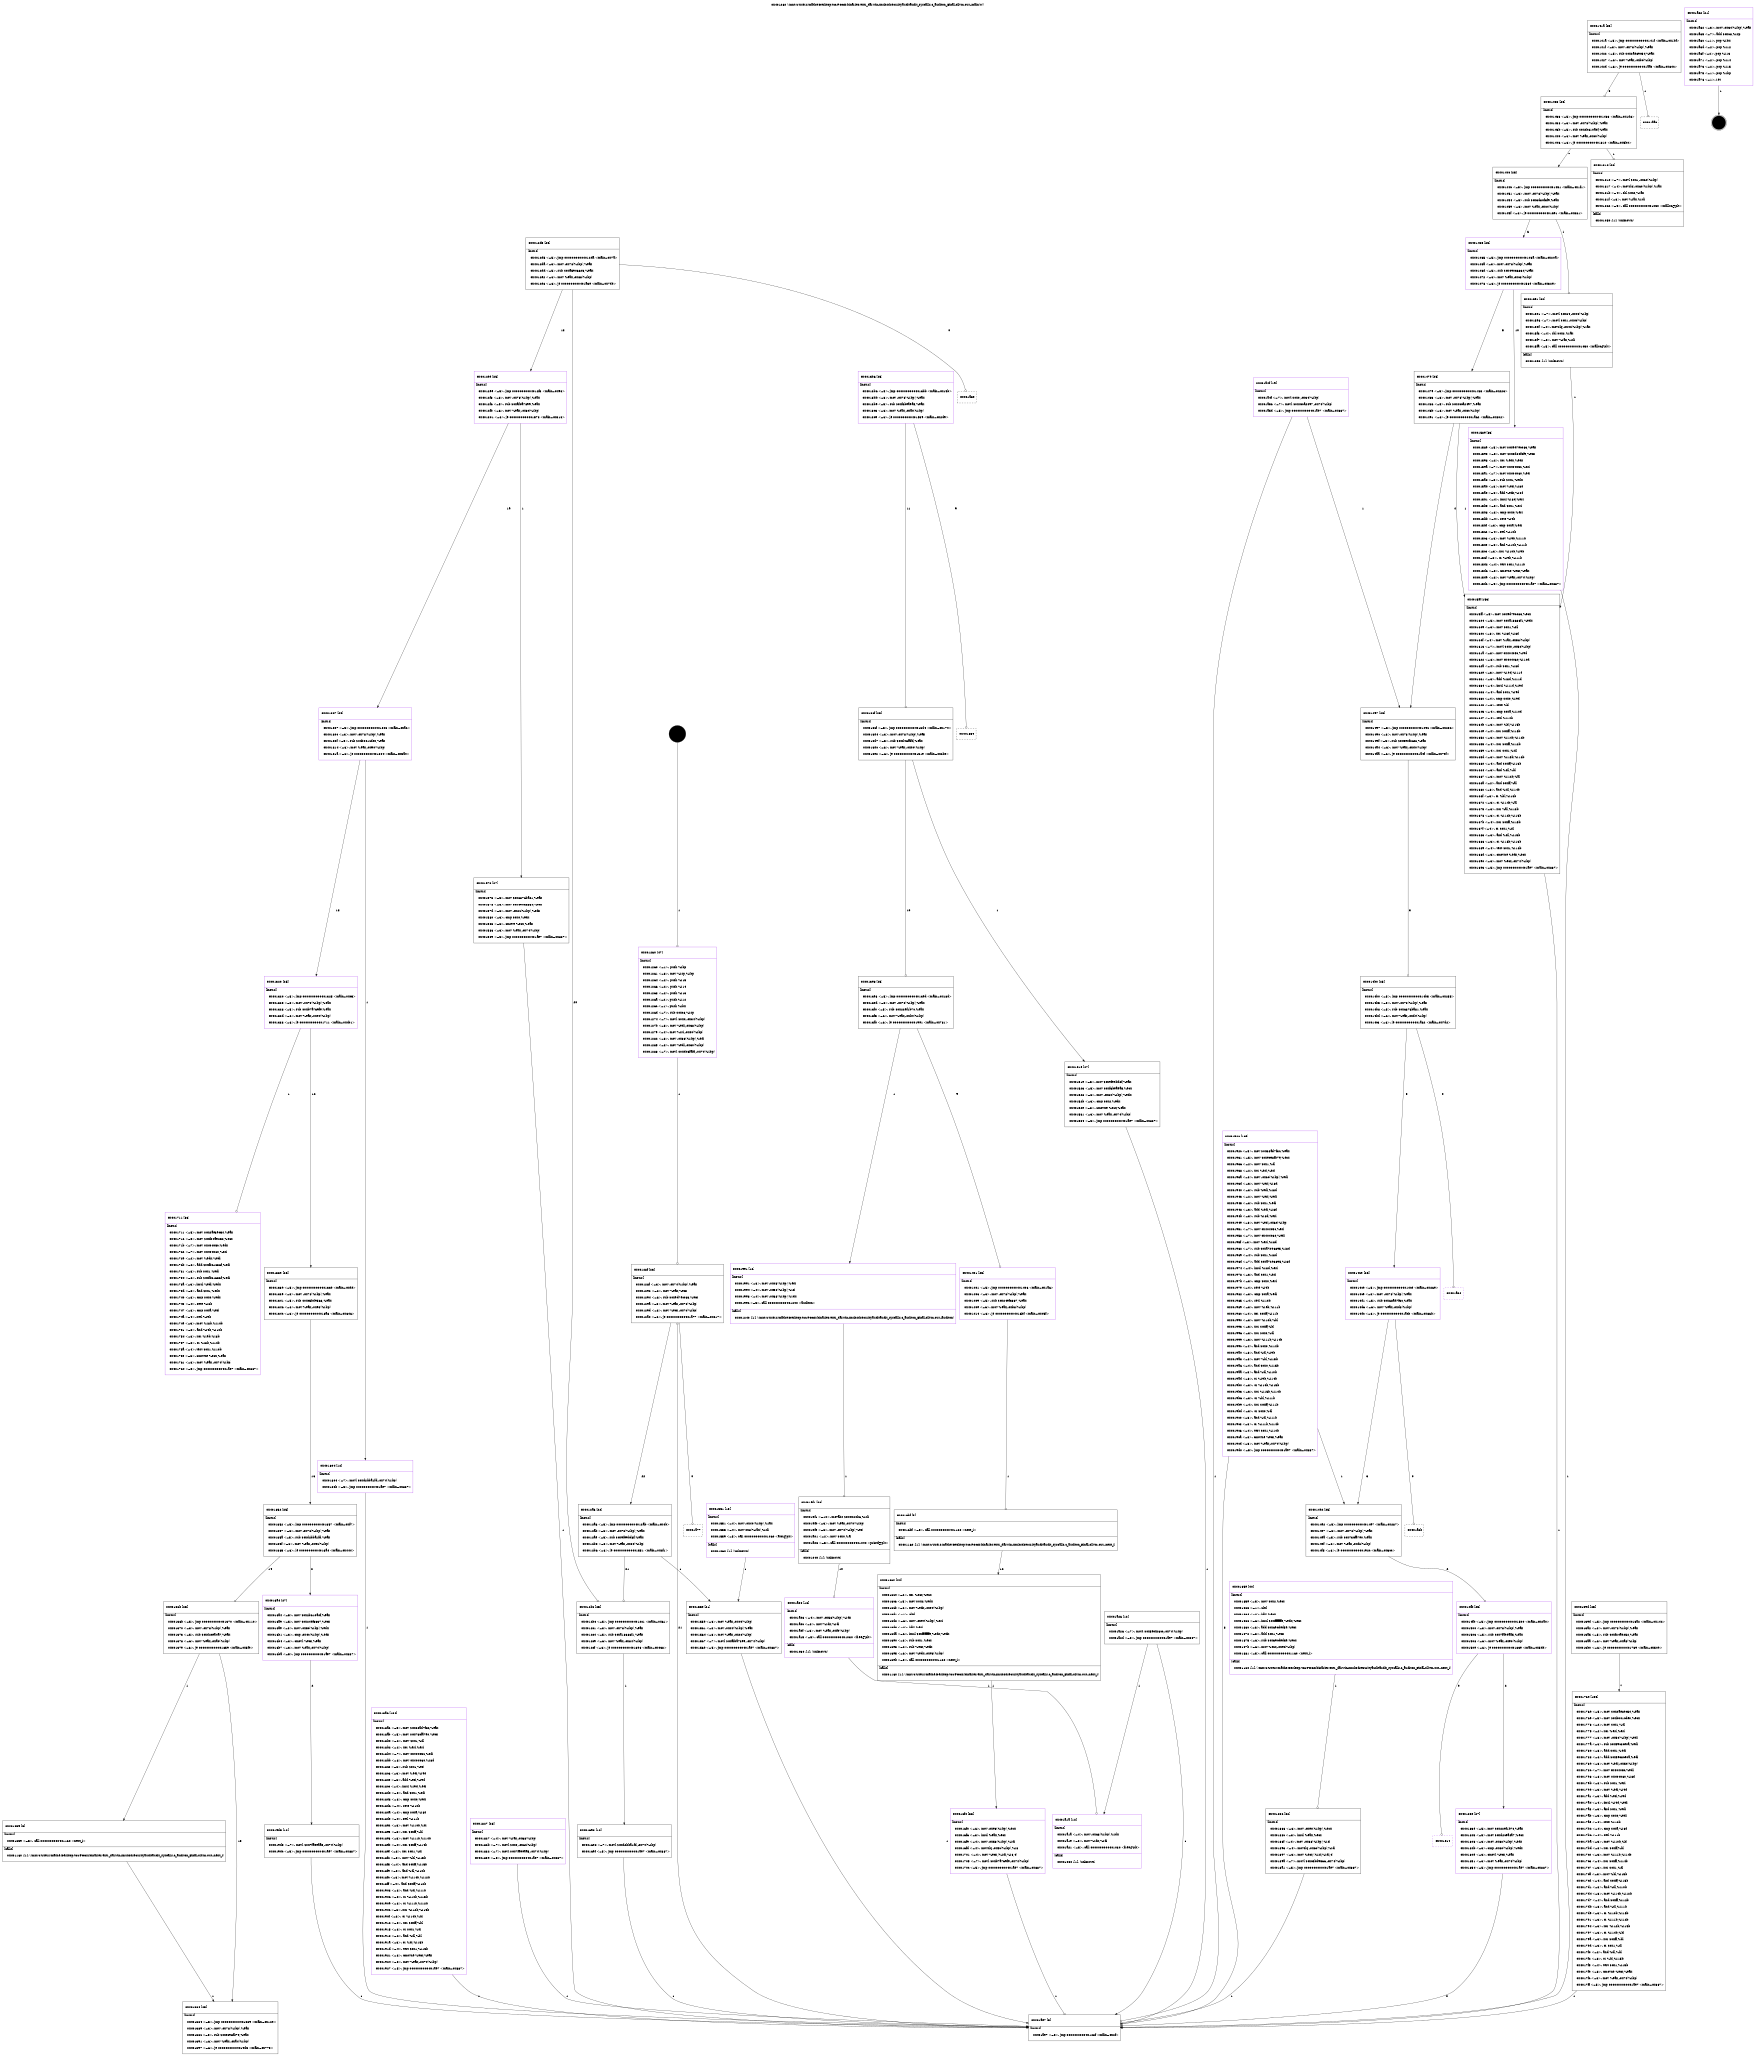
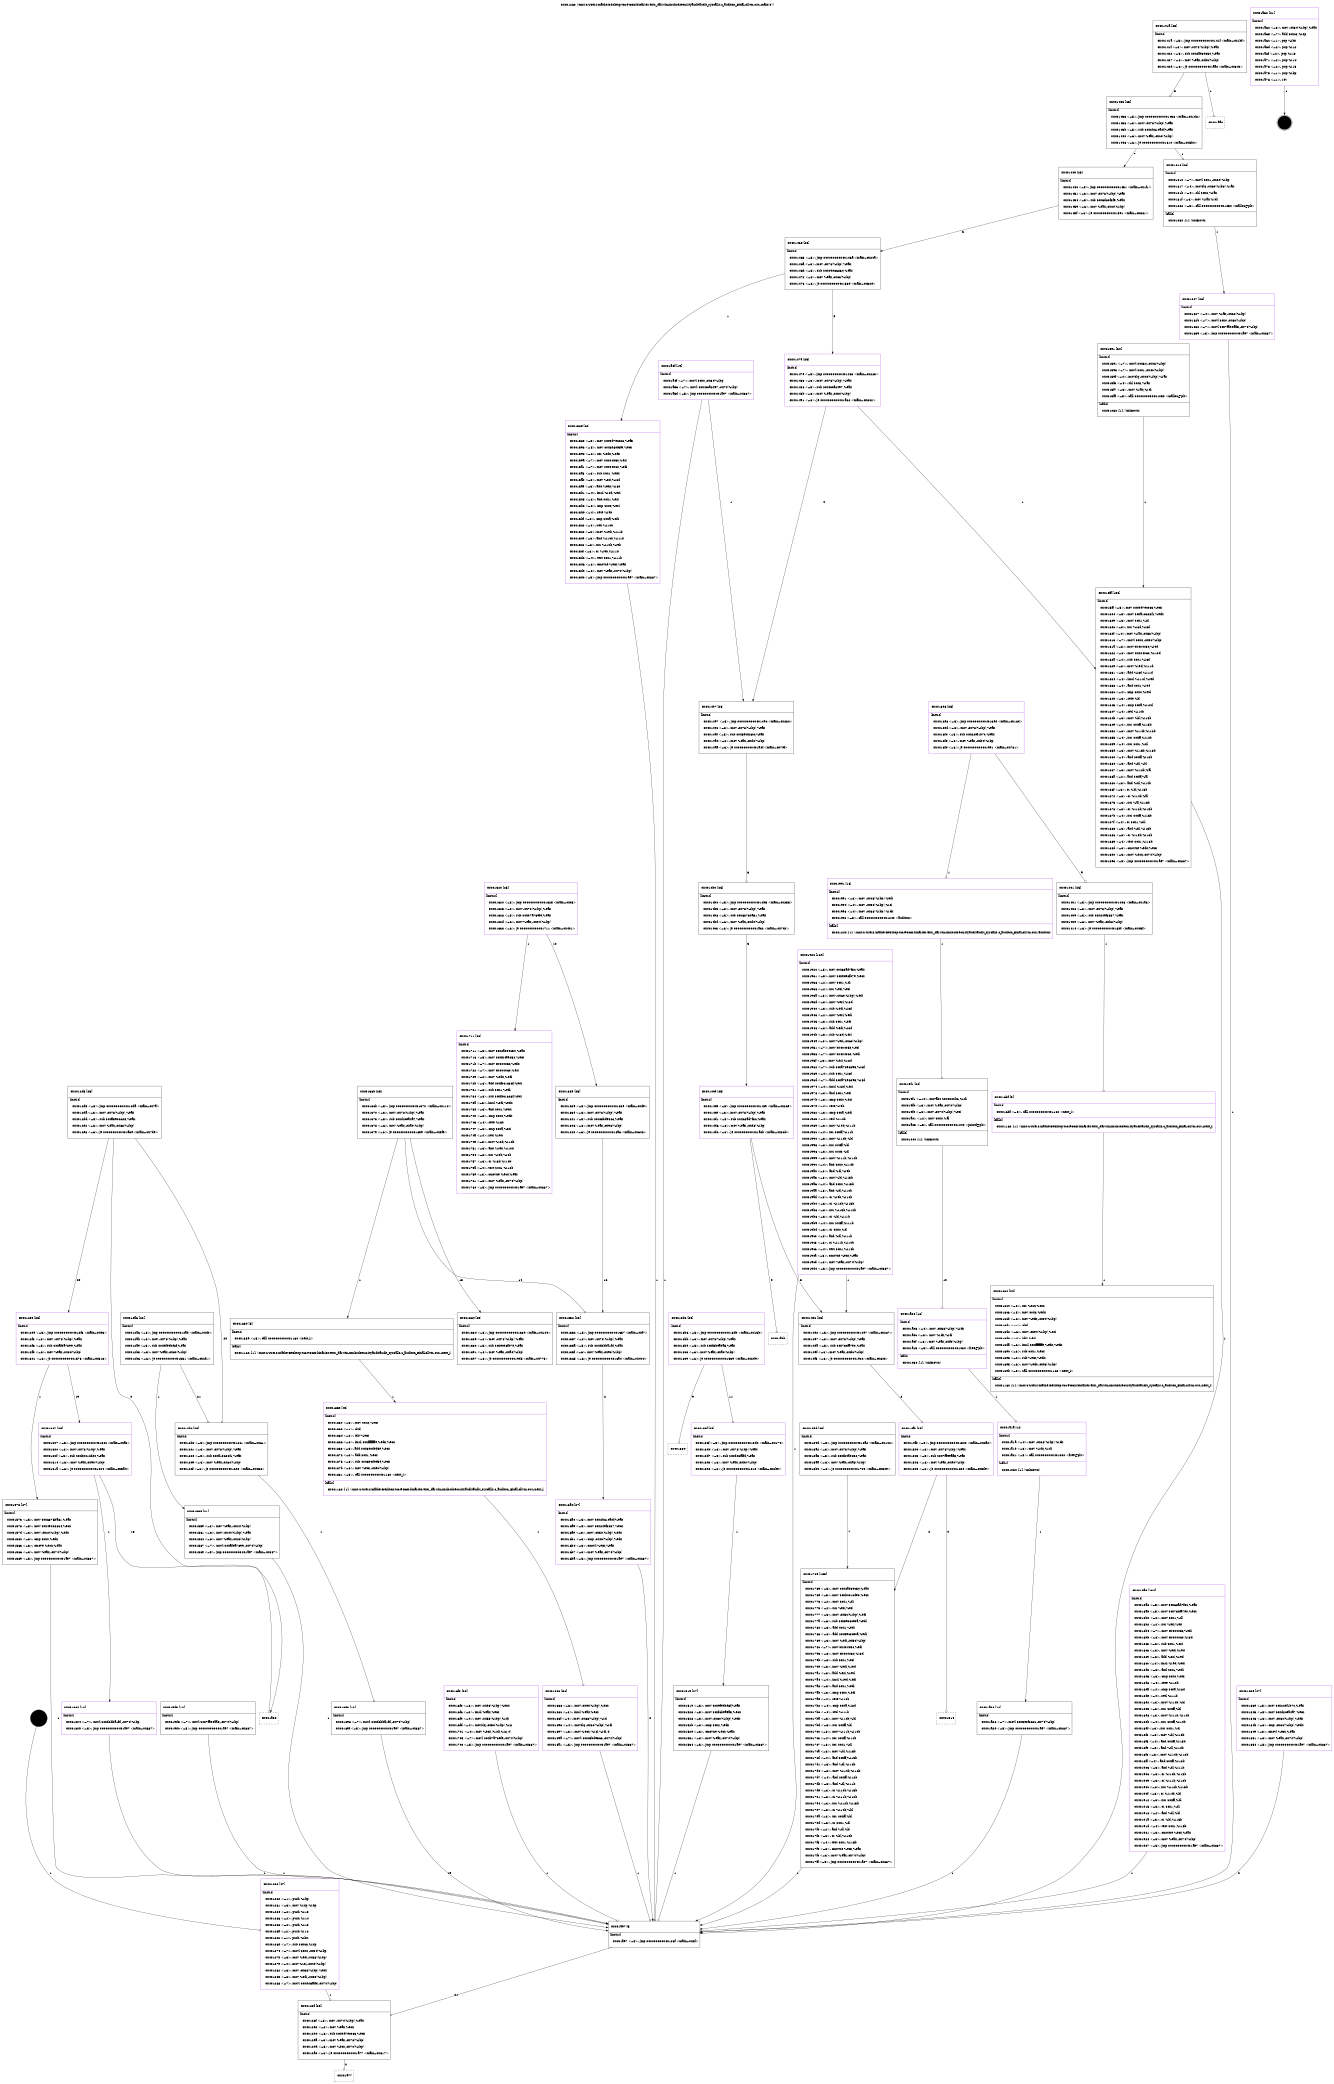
edge "0x40144c [25]" -> "0x4015e1 [30]": removed, label "1"
edge "0x401810 [23]" -> "0x401827 [23]": added, label "1"
node "0x401465 [25]": color purple -> black
edge "0x4012d5 [25]" -> "0x4012ee [25]": label " 13" -> " 20"
edge "0x401465 [25]" -> "0x40158e [83]": label " 10" -> " 1"
node "0x40147e [25]": color black -> purple
node "0x4013cf [25]": color black -> purple
edge "0x401307 [25]" -> "0x401320 [25]": now "0x401307 [25]" -> "0x401a3e"
edge "0x4013cf [25]" -> "0x4013e8 [25]": removed, label "10"
node "0x4013e8 [25]": color black -> purple
edge "0x401320 [25]" -> "0x401711 [88]": arrowhead odot -> normal
edge "0x4013e8 [25]" -> "0x4019e1 [16]": arrowhead normal -> odot
node "0x401401 [25]": color purple -> black
node "0x401a32": removed
edge "0x40128f [23]" -> "0x4012a6 [22]": removed, label "22"
node "0x401551 [13]": removed
node "0x4016bf [5]": color black -> purple
edge "0x4016bf [5]" -> "0x4016c4 [44]": label " 12" -> " 1"
edge "0x401352 [25]" -> "0x40136b [25]": reversed
edge "0x40192c [169]" -> "0x401ae7 [5]": label " 8" -> " 1"
edge "0x401a26 [12]" -> "0x401a1a [12]": reversed
edge "0x4014fb [25]" -> "0x40183e [27]": now "0x4014fb [25]" -> "0x401769 [155]"
edge "0x4012bc [25]" -> "0x401698 [12]": arrowhead normal -> odot
edge "0x4016a4 [27]" -> "0x4019d5 [12]": now "0x4016a4 [27]" -> "0x401ae7 [5]"
edge "0x4016c4 [44]" -> "0x4016f0 [33]": removed, label "1"
node "0x401886 [32]": color black -> purple
node "0x401514": color purple -> black
edge "0x401859 [5]" -> "0x401384 [25]": now "0x401859 [5]" -> "0x40185e [40]"
edge "0x401698 [12]" -> "0x401ae7 [5]": label " 1" -> " 19"
